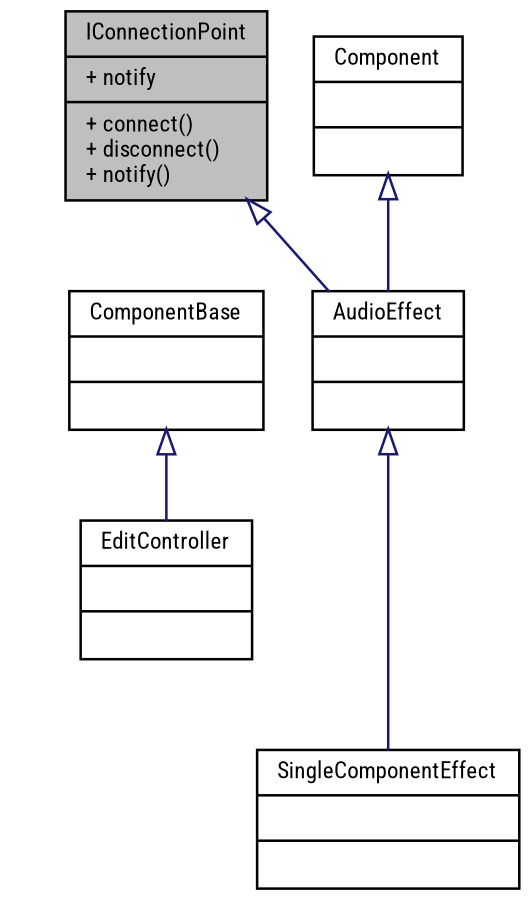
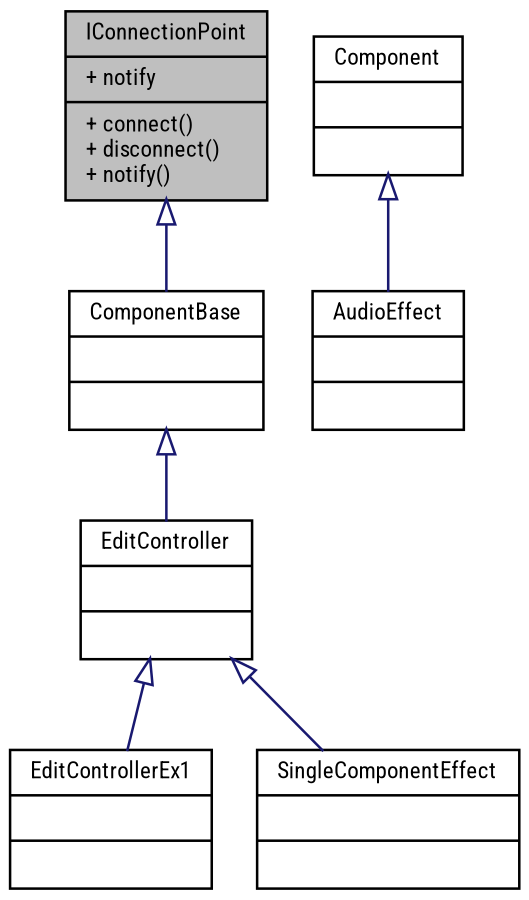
edge "AudioEffect" -> "IConnectionPoint": now "ComponentBase" -> "IConnectionPoint"
edge "SingleComponentEffect" -> "AudioEffect": now "SingleComponentEffect" -> "EditController"
node "EditControllerEx1": added
